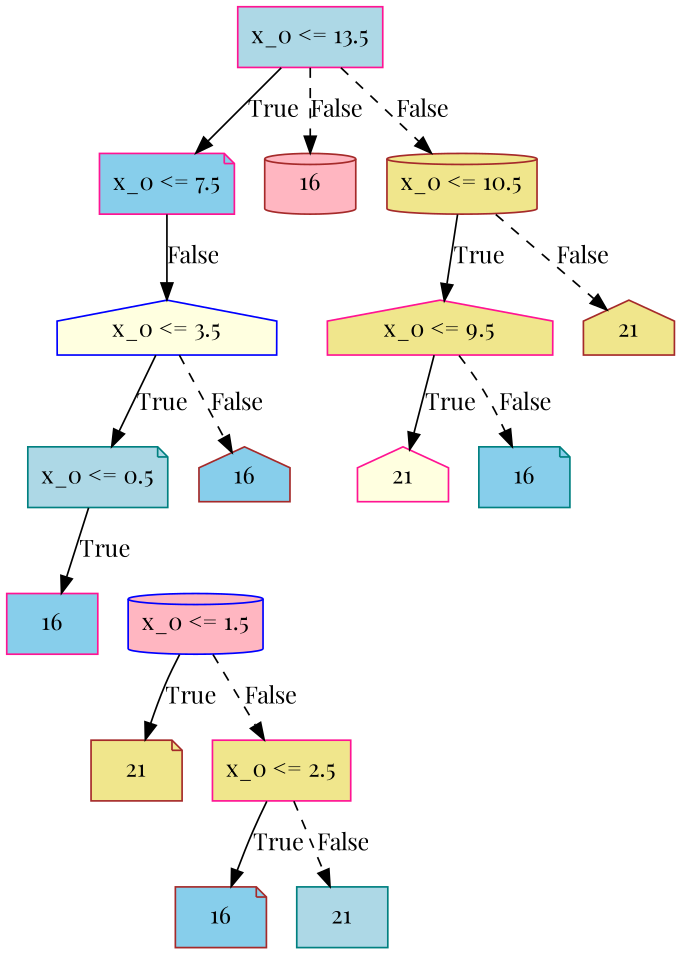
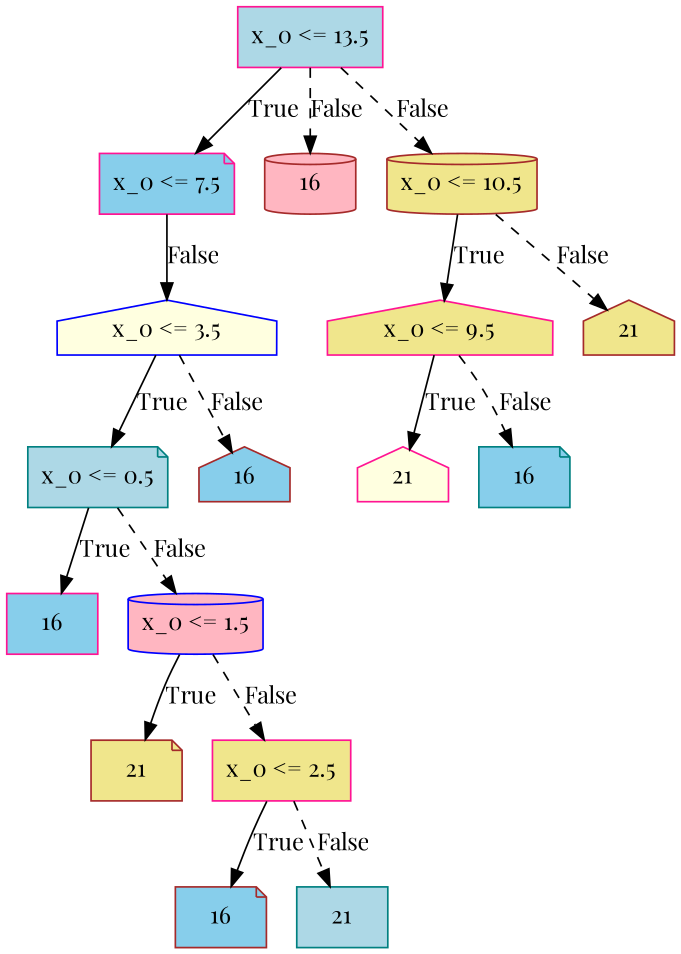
edge "x_0 <= 0.5" -> "x_0 <= 1.5": added, label "False"
